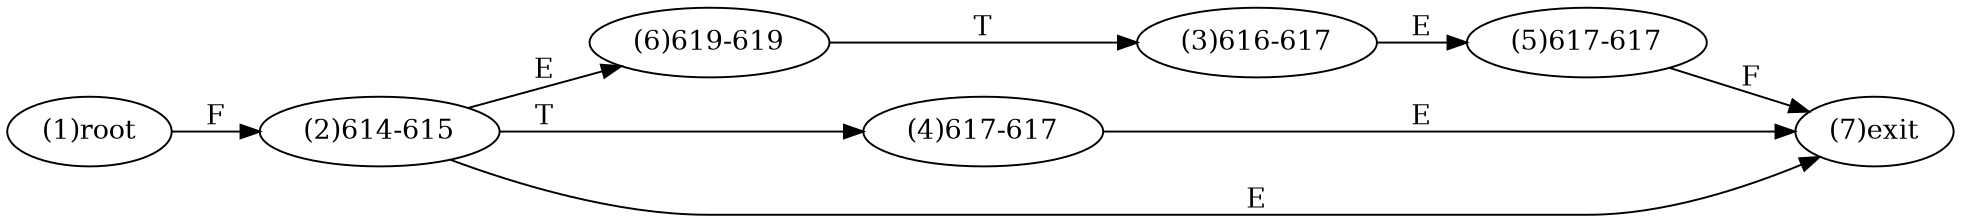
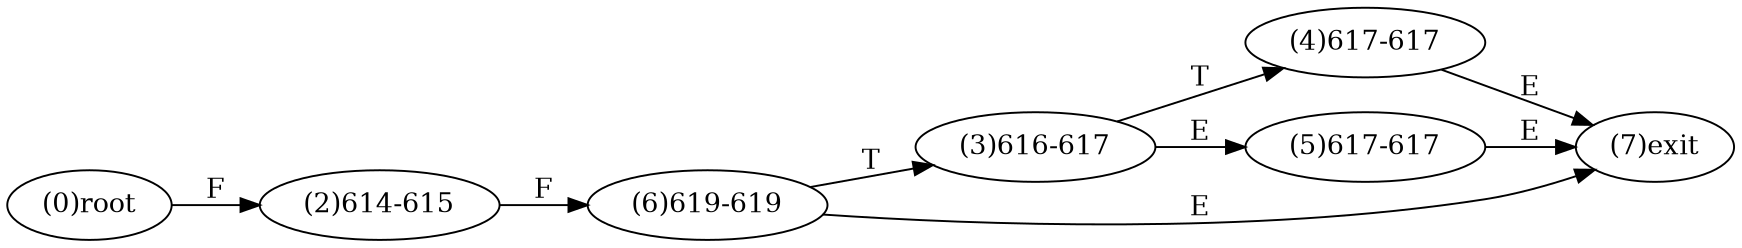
edge "(2)614-615" -> "(6)619-619": label "E" -> "F"
edge "(5)617-617" -> "(7)exit": label "F" -> "E"
node "(1)root": label "(1)root" -> "(0)root"
edge "(2)614-615" -> "(4)617-617": now "(3)616-617" -> "(4)617-617"
edge "(2)614-615" -> "(7)exit": now "(6)619-619" -> "(7)exit"
